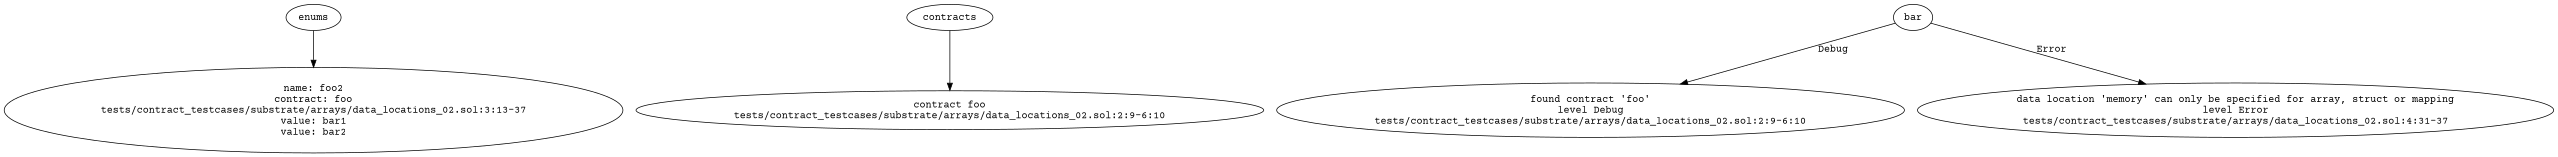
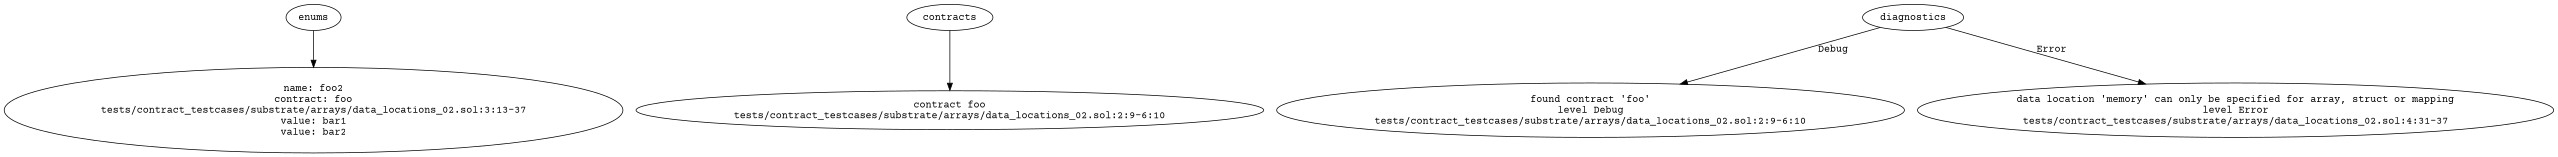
node "bar": label "bar" -> "diagnostics"
